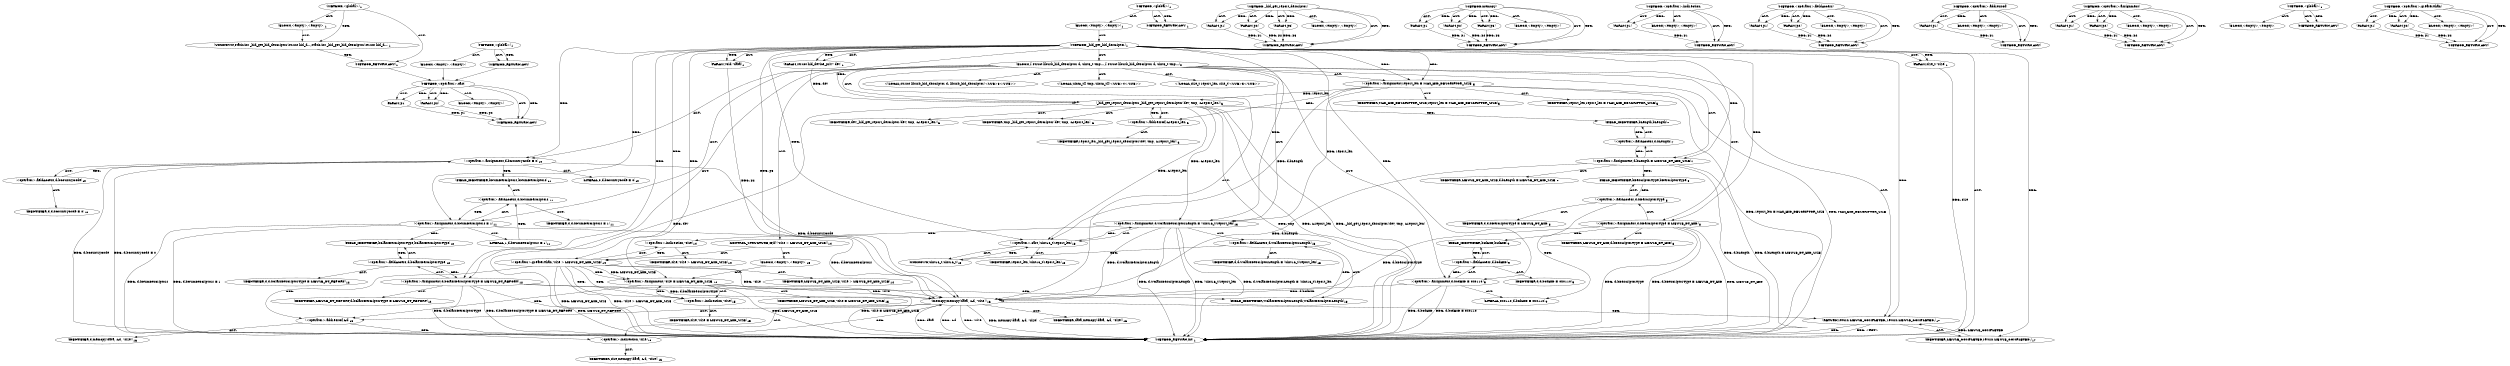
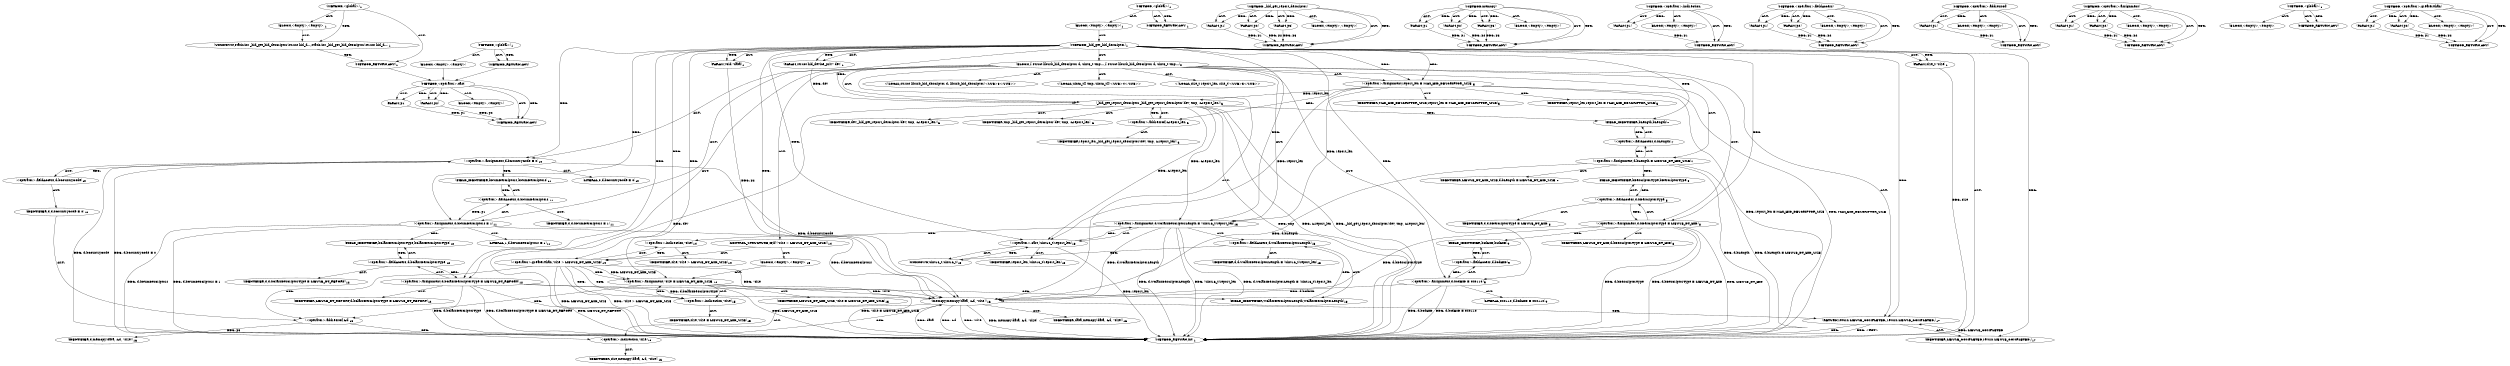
edge "(METHOD,_hid_get_hid_descriptor)" -> "(<operator>.assignment,d.bLength = LIBUSB_DT_HID_SIZE)": now "(METHOD,_hid_get_hid_descriptor)" -> "(FIELD_IDENTIFIER,bLength,bLength)"
edge "(<operator>.assignment,report_len = MAX_HID_DESCRIPTOR_SIZE)" -> "(IDENTIFIER,report_len,report_len = MAX_HID_DESCRIPTOR_SIZE)": label "AST: " -> "CFG: "
edge "(<operator>.assignment,report_len = MAX_HID_DESCRIPTOR_SIZE)" -> "(<operator>.cast,(uint16_t)report_len)": label "DDG: d.bLength" -> "DDG: report_len"
edge "(METHOD,_hid_get_hid_descriptor)" -> "(memcpy,memcpy(data, &d, *size))": label "DDG: p3" -> "DDG: "
edge "(<operator>.fieldAccess,d.bNumDescriptors)" -> "(<operator>.assignment,d.bNumDescriptors = 1)": label "CFG: " -> "DDG: p1"
edge "(LITERAL,1,d.bNumDescriptors = 1)" -> "(<operator>.fieldAccess,d.bNumDescriptors)": now "(FIELD_IDENTIFIER,bNumDescriptors,bNumDescriptors)" -> "(<operator>.fieldAccess,d.bNumDescriptors)"
edge "(<operator>.fieldAccess,d.bDescriptorType)" -> "(LITERAL,0x0110,d.bcdHID = 0x0110)": now "(<operator>.fieldAccess,d.bDescriptorType)" -> "(<operator>.assignment,d.bDescriptorType = LIBUSB_DT_HID)"
edge "(<operator>.cast,(uint16_t)report_len)" -> "(METHOD_RETURN,int)": added, label "DDG: report_len"
node "(IDENTIFIER,LIBUSB_DT_HID_SIZE,*size > LIBUSB_DT_HID_SIZE)": removed
node "(IDENTIFIER,d,d.bcdHID = 0x0110)": removed
edge "(memcpy,memcpy(data, &d, *size))" -> "(<operator>.addressOf,&d)": now "(IDENTIFIER,d,d.bCountryCode = 0)" -> "(<operator>.addressOf,&d)"
edge "(<operator>.addressOf,&d)" -> "(IDENTIFIER,d,memcpy(data, &d, *size))": label "AST: " -> "DDG: p3"
